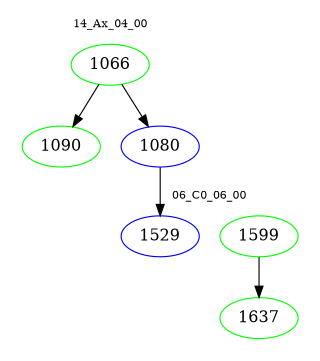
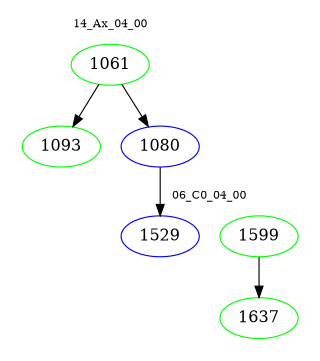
node "1066": label "1066" -> "1061"
node "1090": label "1090" -> "1093"
cluster "06_C0_06_00": label "06_C0_06_00" -> "06_C0_04_00"
